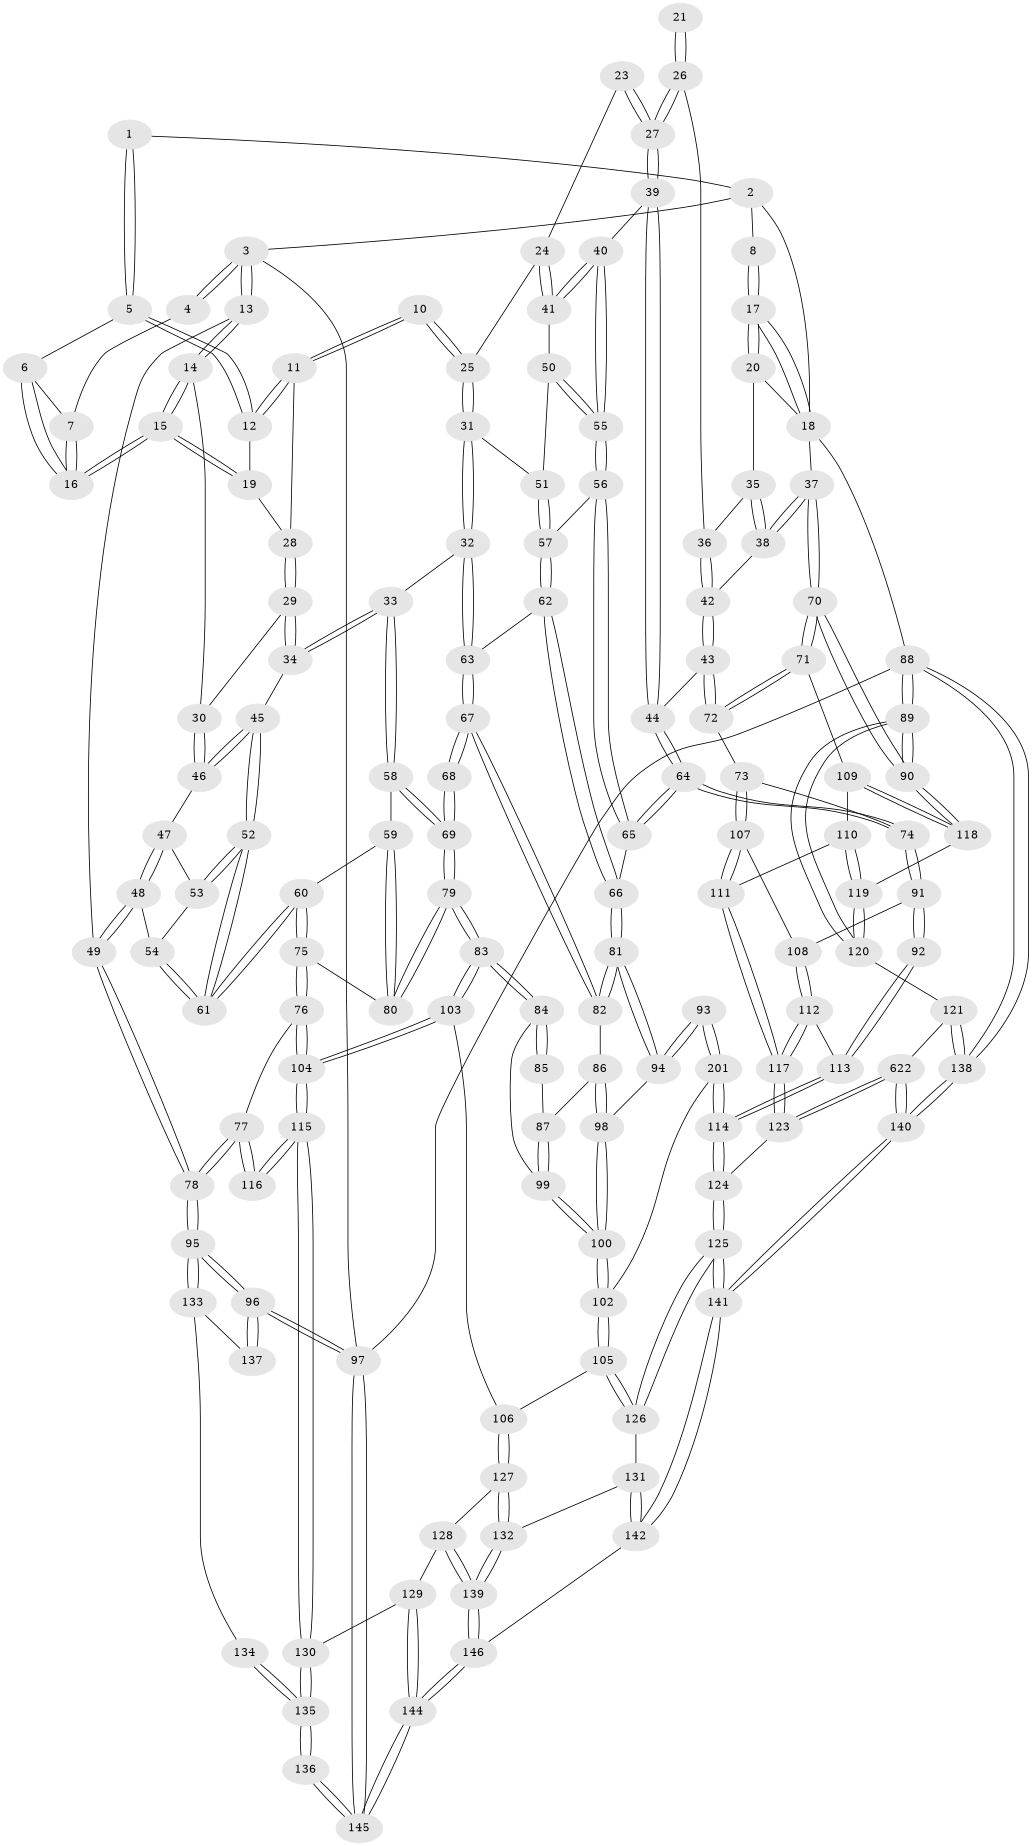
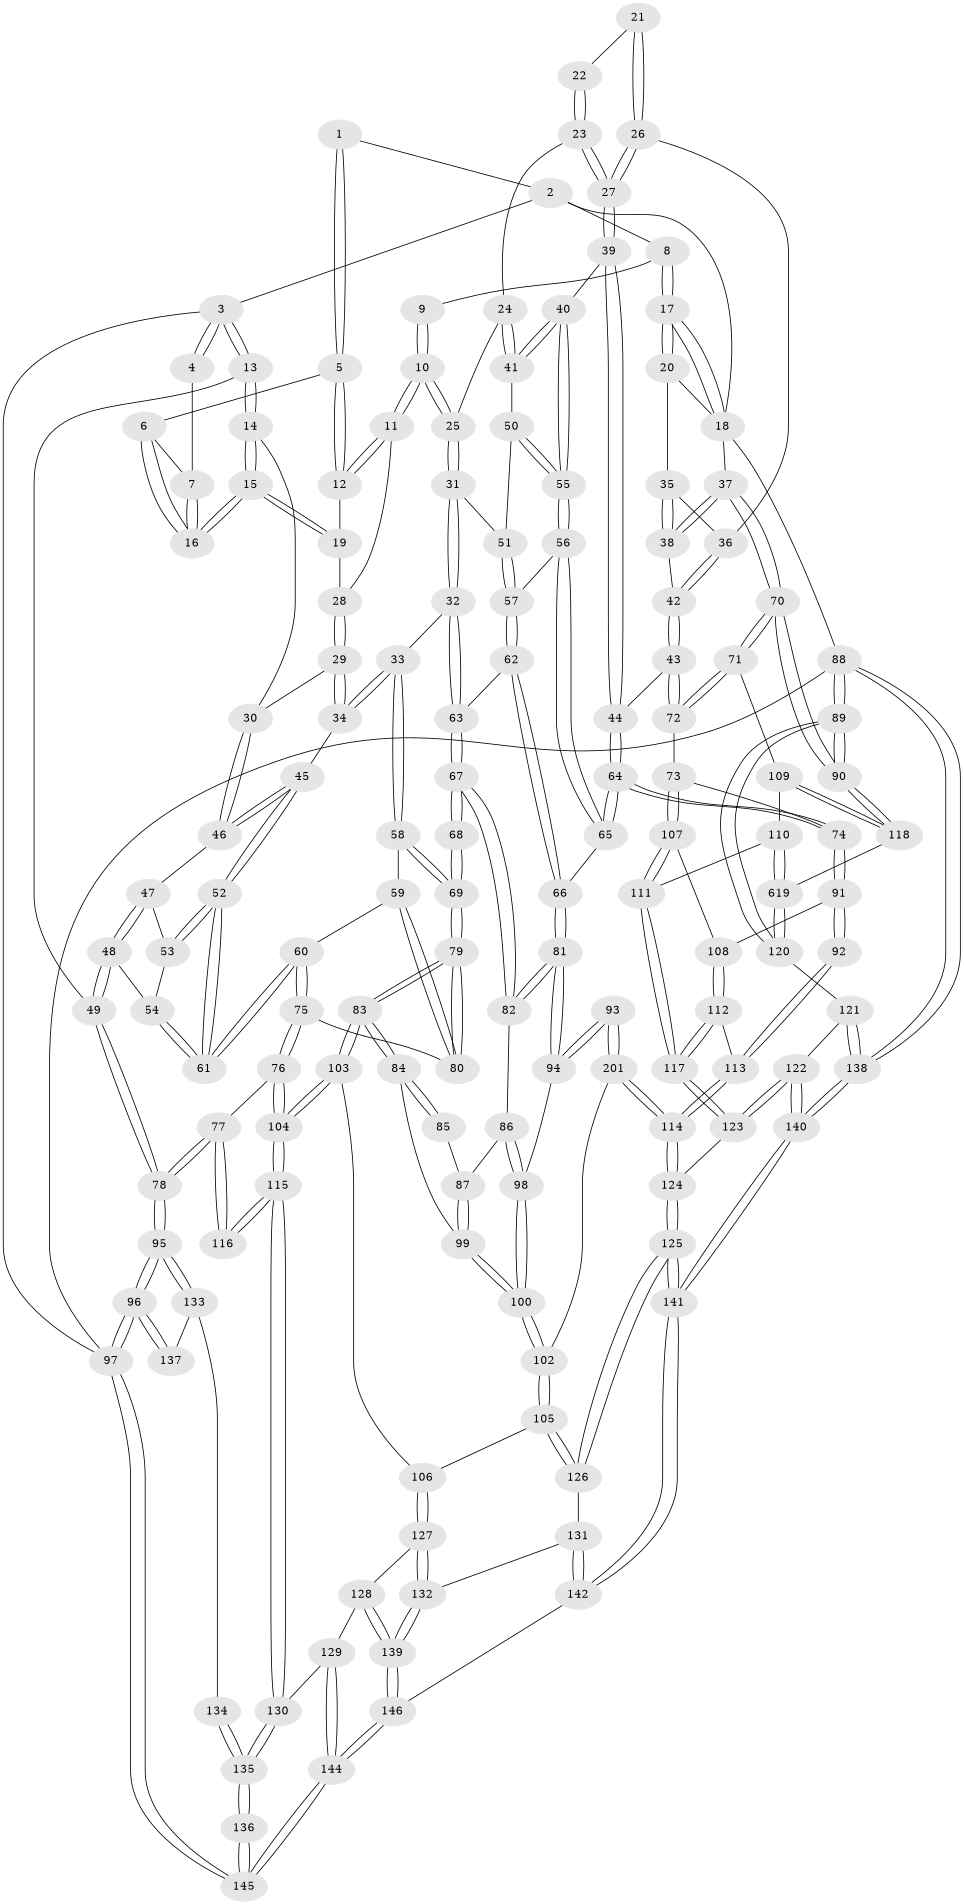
node "22": added
node "9": added
node "119": label "119" -> "619"
node "622": label "622" -> "122"
